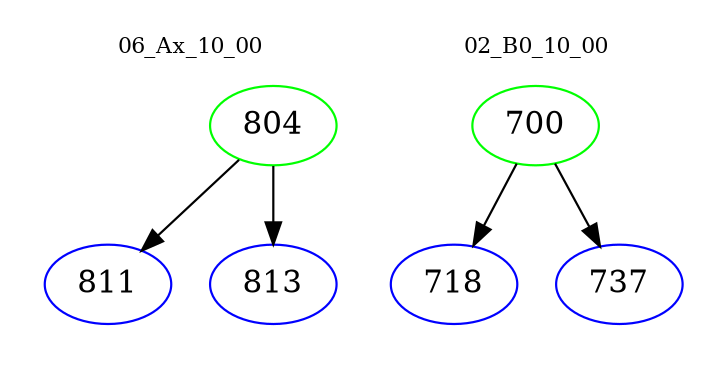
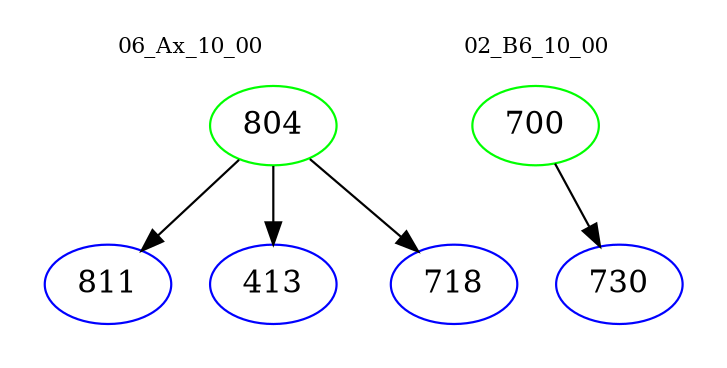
cluster "02_B0_10_00": label "02_B0_10_00" -> "02_B6_10_00"
edge "700" -> "718": now "804" -> "718"
node "813": label "813" -> "413"
node "737": label "737" -> "730"
